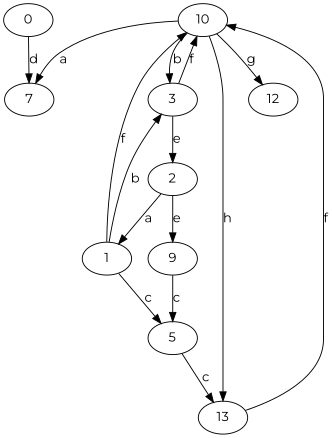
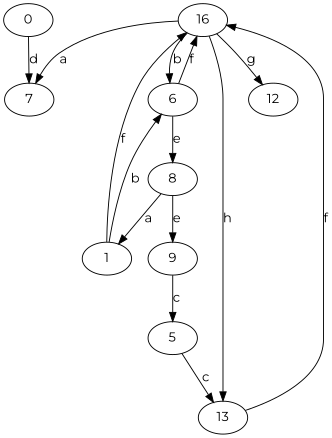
node "10": label "10" -> "16"
node "3": label "3" -> "6"
node "2": label "2" -> "8"
edge "1" -> "5": removed, label "c"
